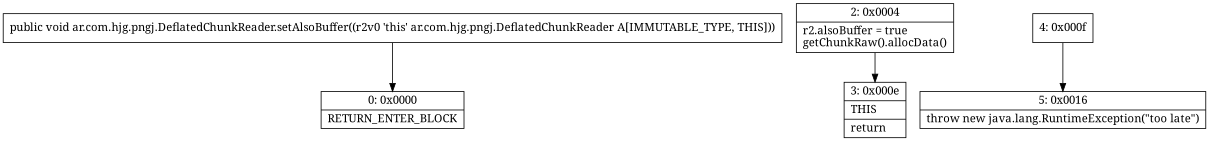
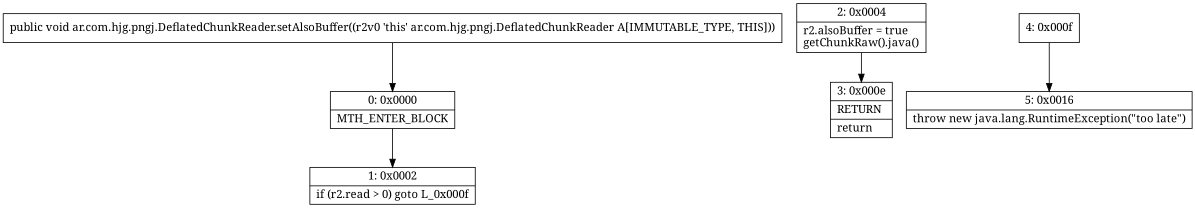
node "2: 0x0004": text "getChunkRaw().allocData()" -> "getChunkRaw().java()"
node "3: 0x000e": text "THIS" -> "RETURN"
node "0: 0x0000": text "RETURN_ENTER_BLOCK" -> "MTH_ENTER_BLOCK"
node "1: 0x0002": added
